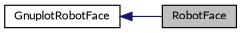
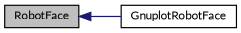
edge "RobotFace" -> "GnuplotRobotFace": reversed
